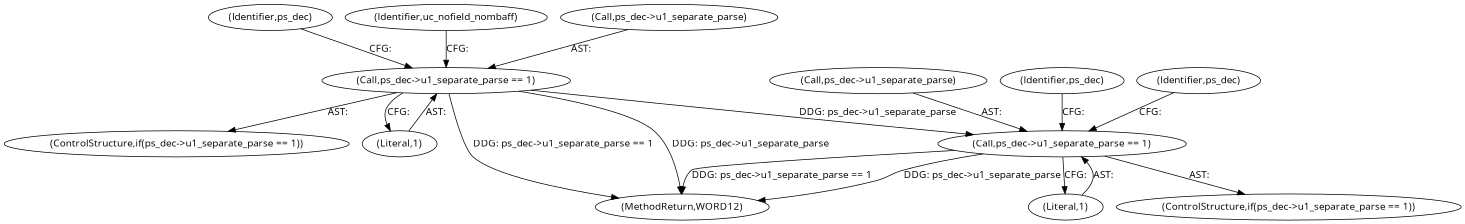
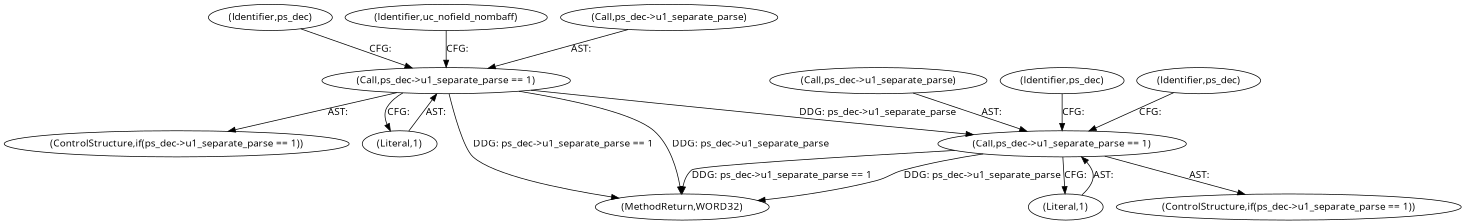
node "(MethodReturn,WORD12)": label "(MethodReturn,WORD12)" -> "(MethodReturn,WORD32)"
